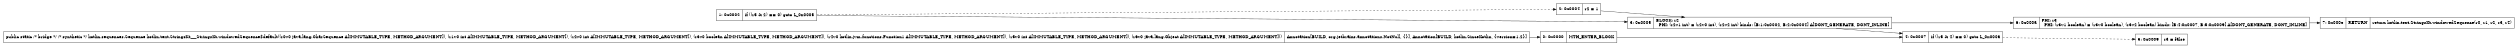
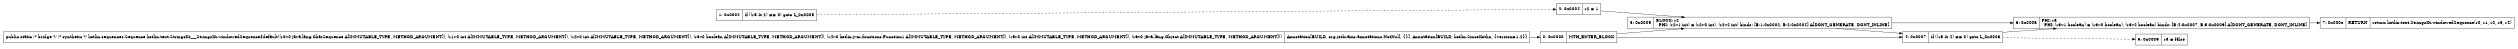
edge "1: 0x0002" -> "3: 0x0005": now "0: 0x0000" -> "3: 0x0005"
edge "4: 0x0007" -> "6: 0x000a": added
